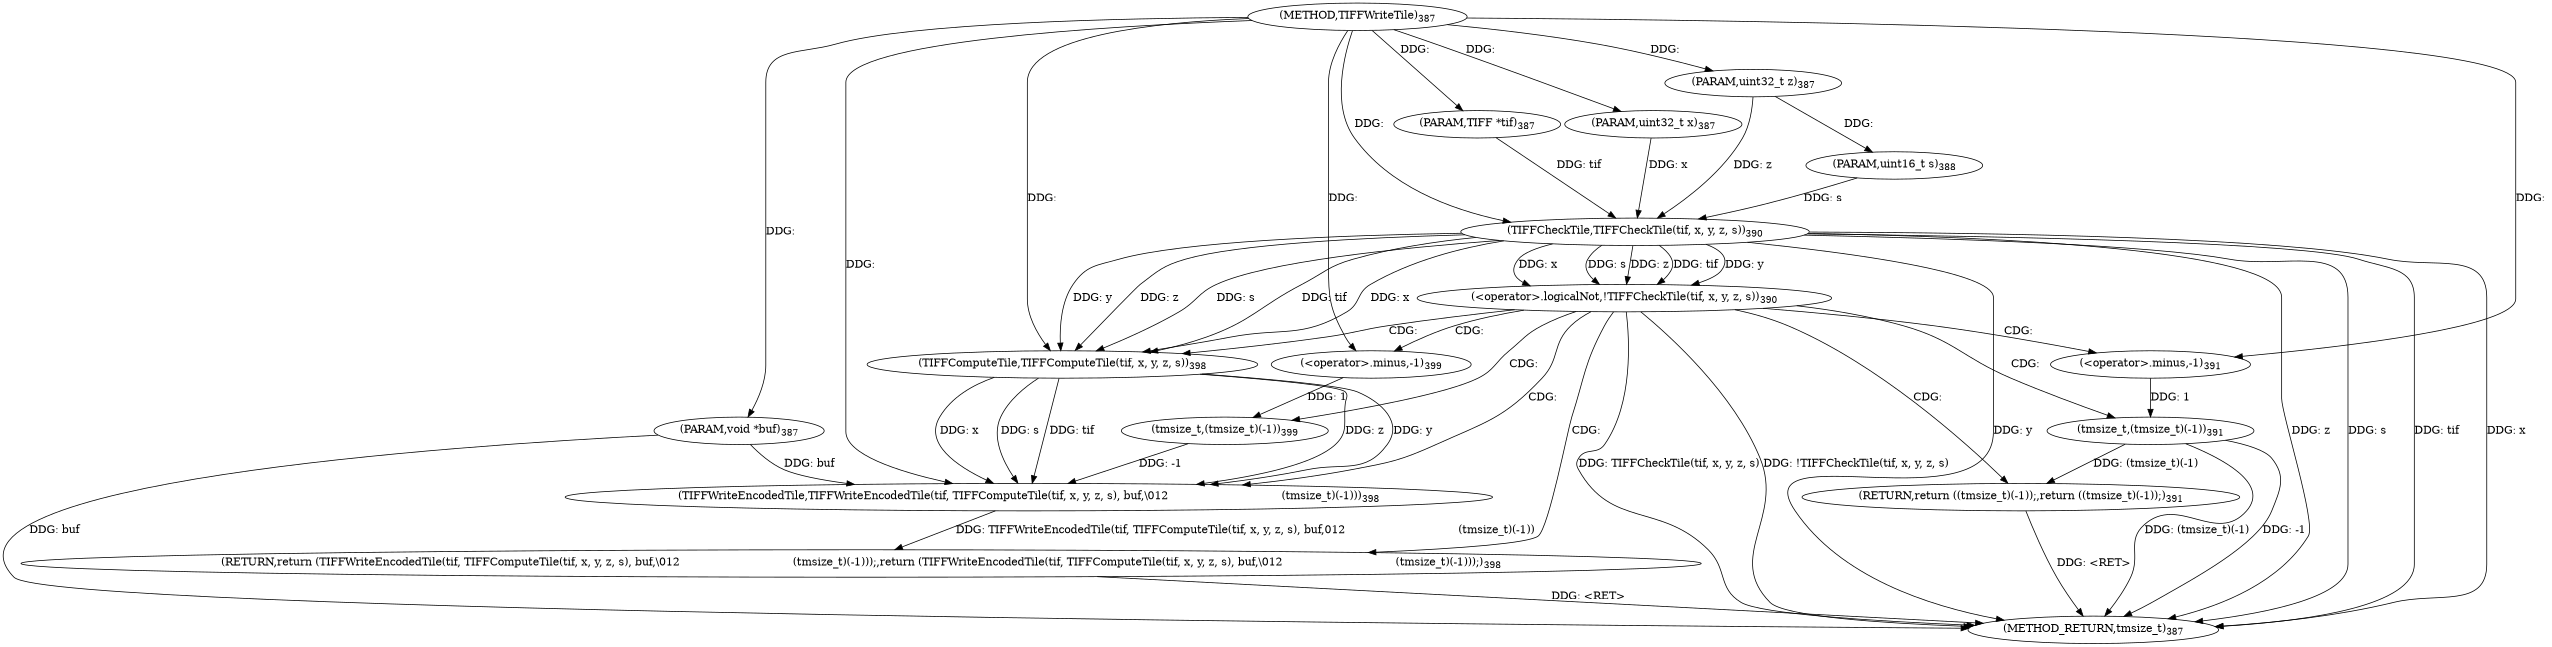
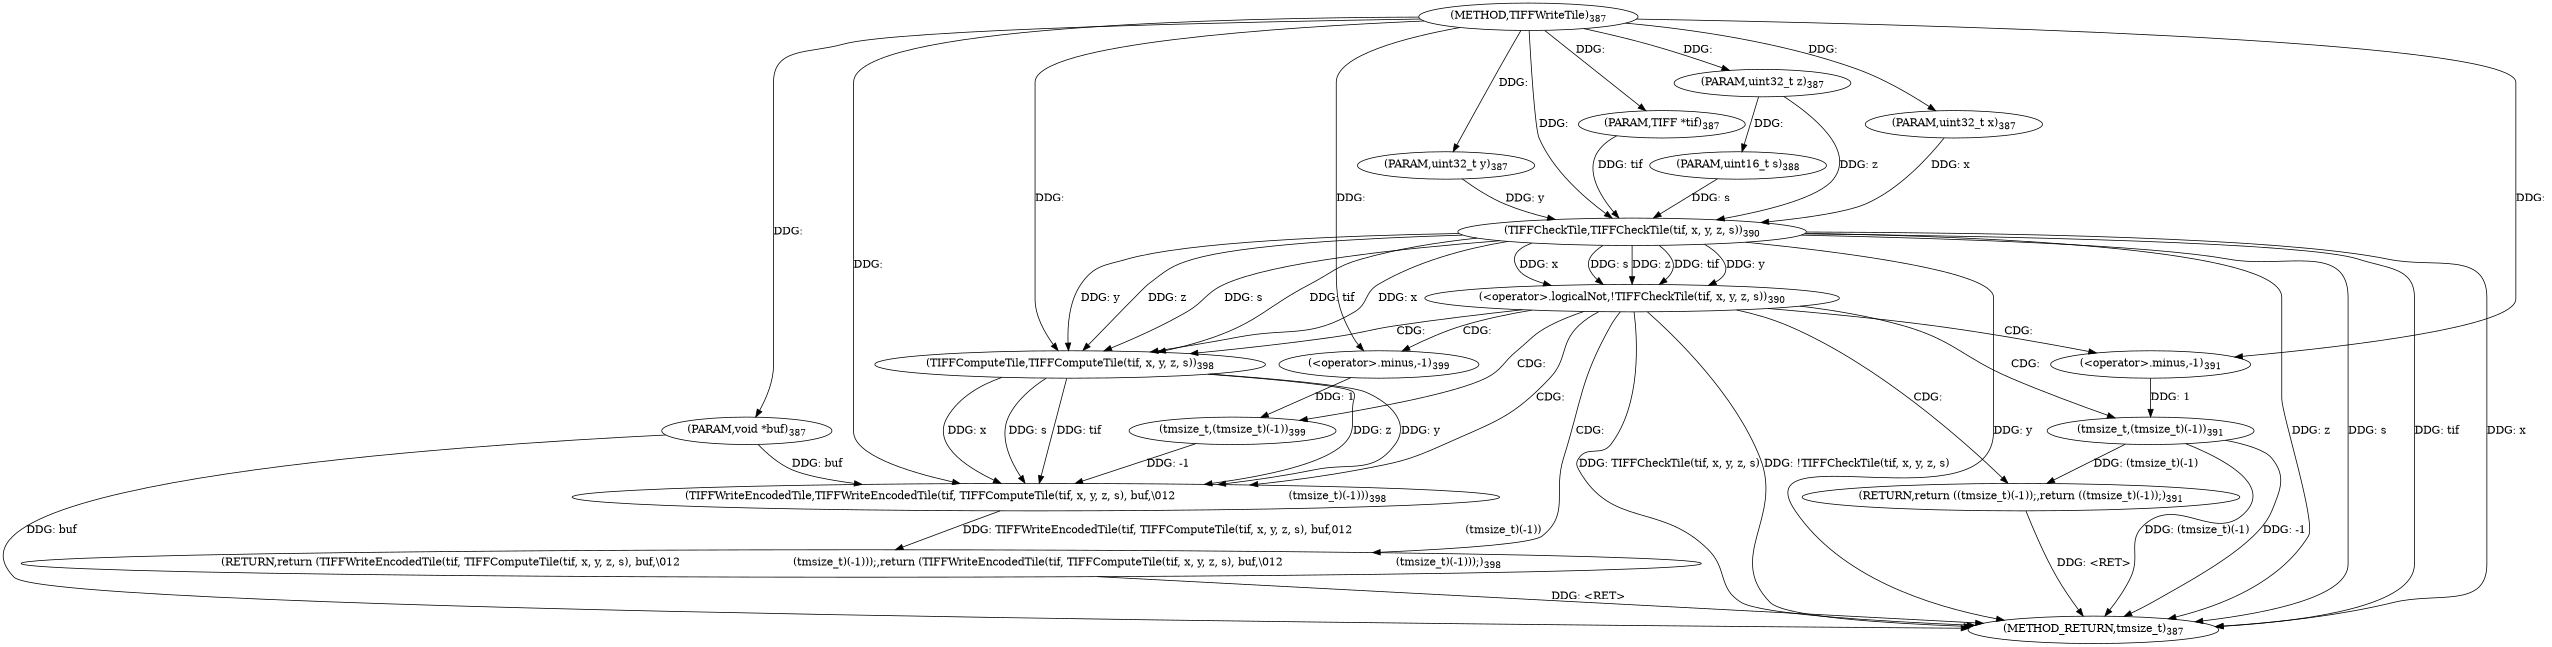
node "(PARAM,uint32_t y)": added
